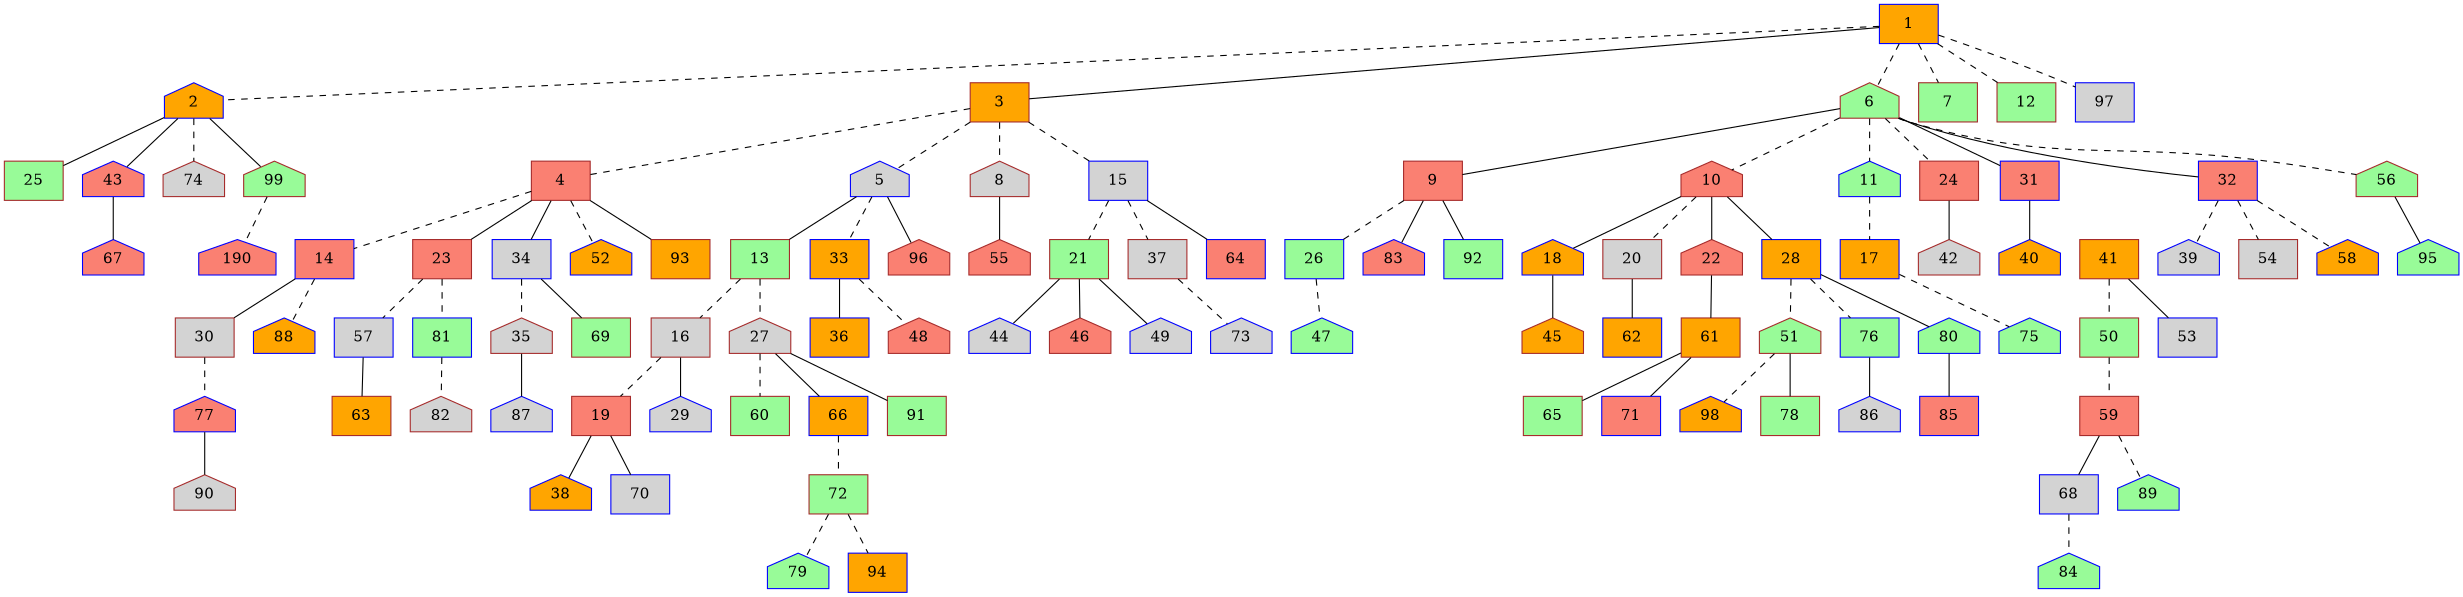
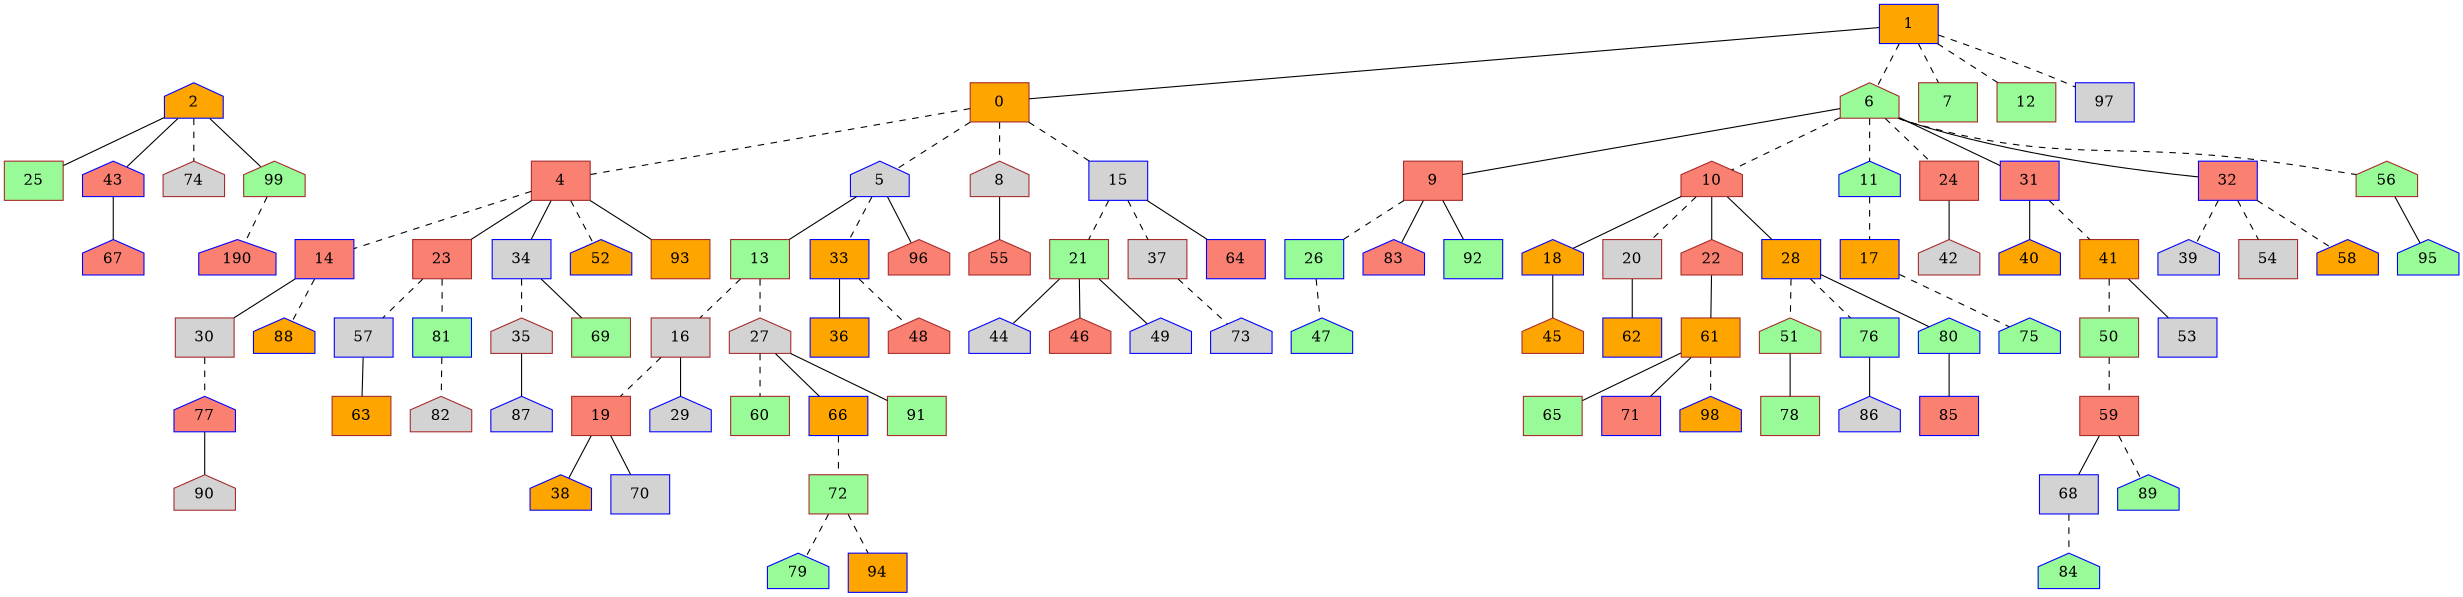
edge "1" -- "2": removed
node "3": label "3" -> "0"
edge "31" -- "41": added
edge "51" -- "98": now "61" -- "98"
